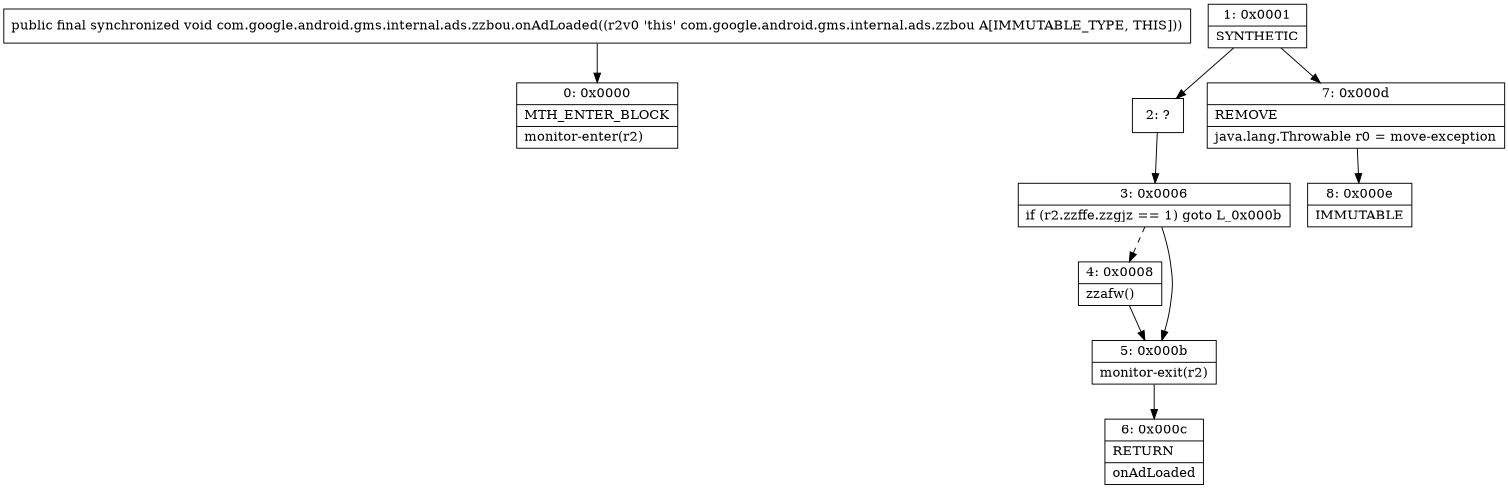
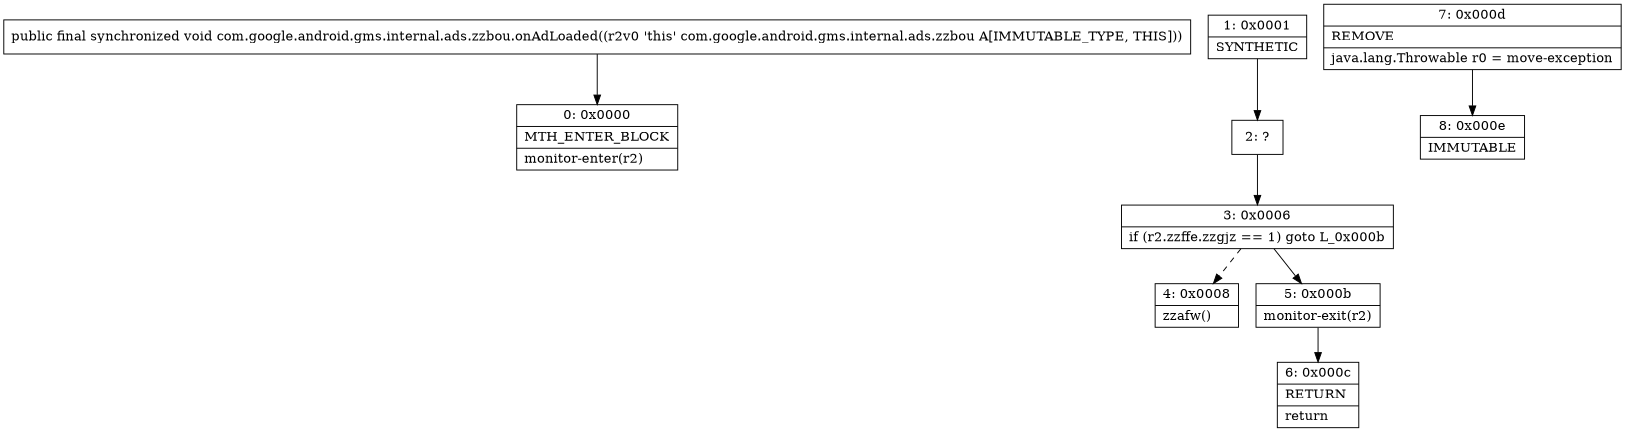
edge "1: 0x0001" -> "7: 0x000d": removed
edge "4: 0x0008" -> "5: 0x000b": removed
node "6: 0x000c": text "onAdLoaded" -> "return"
